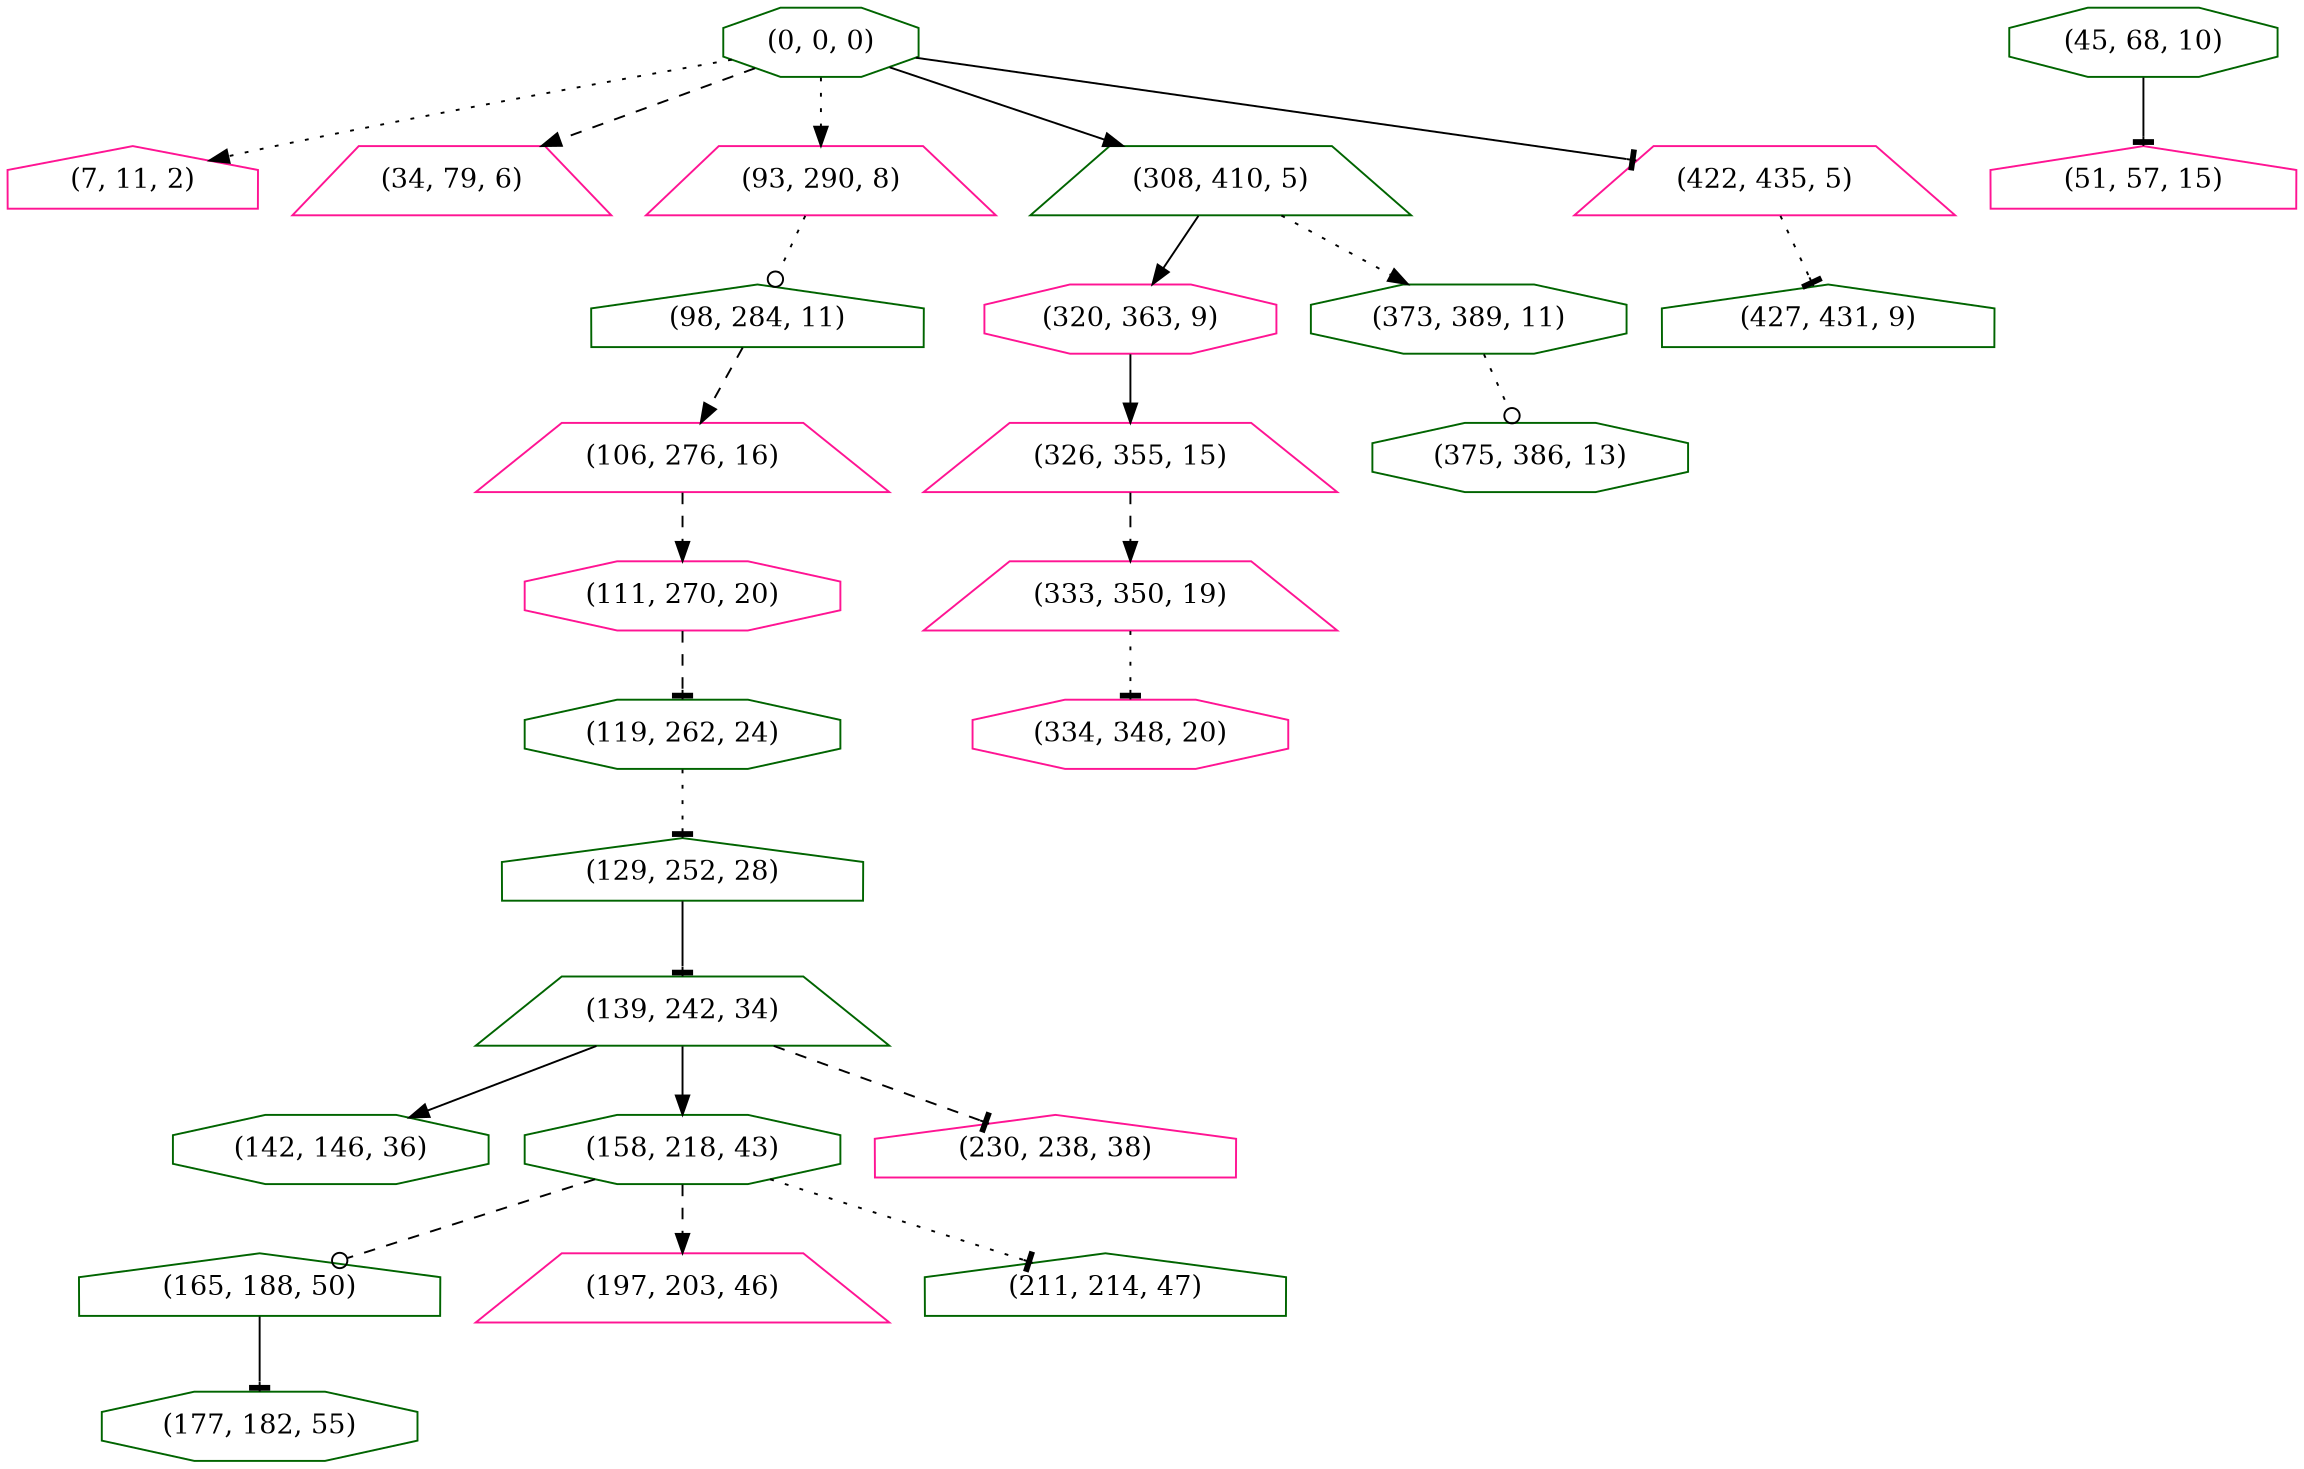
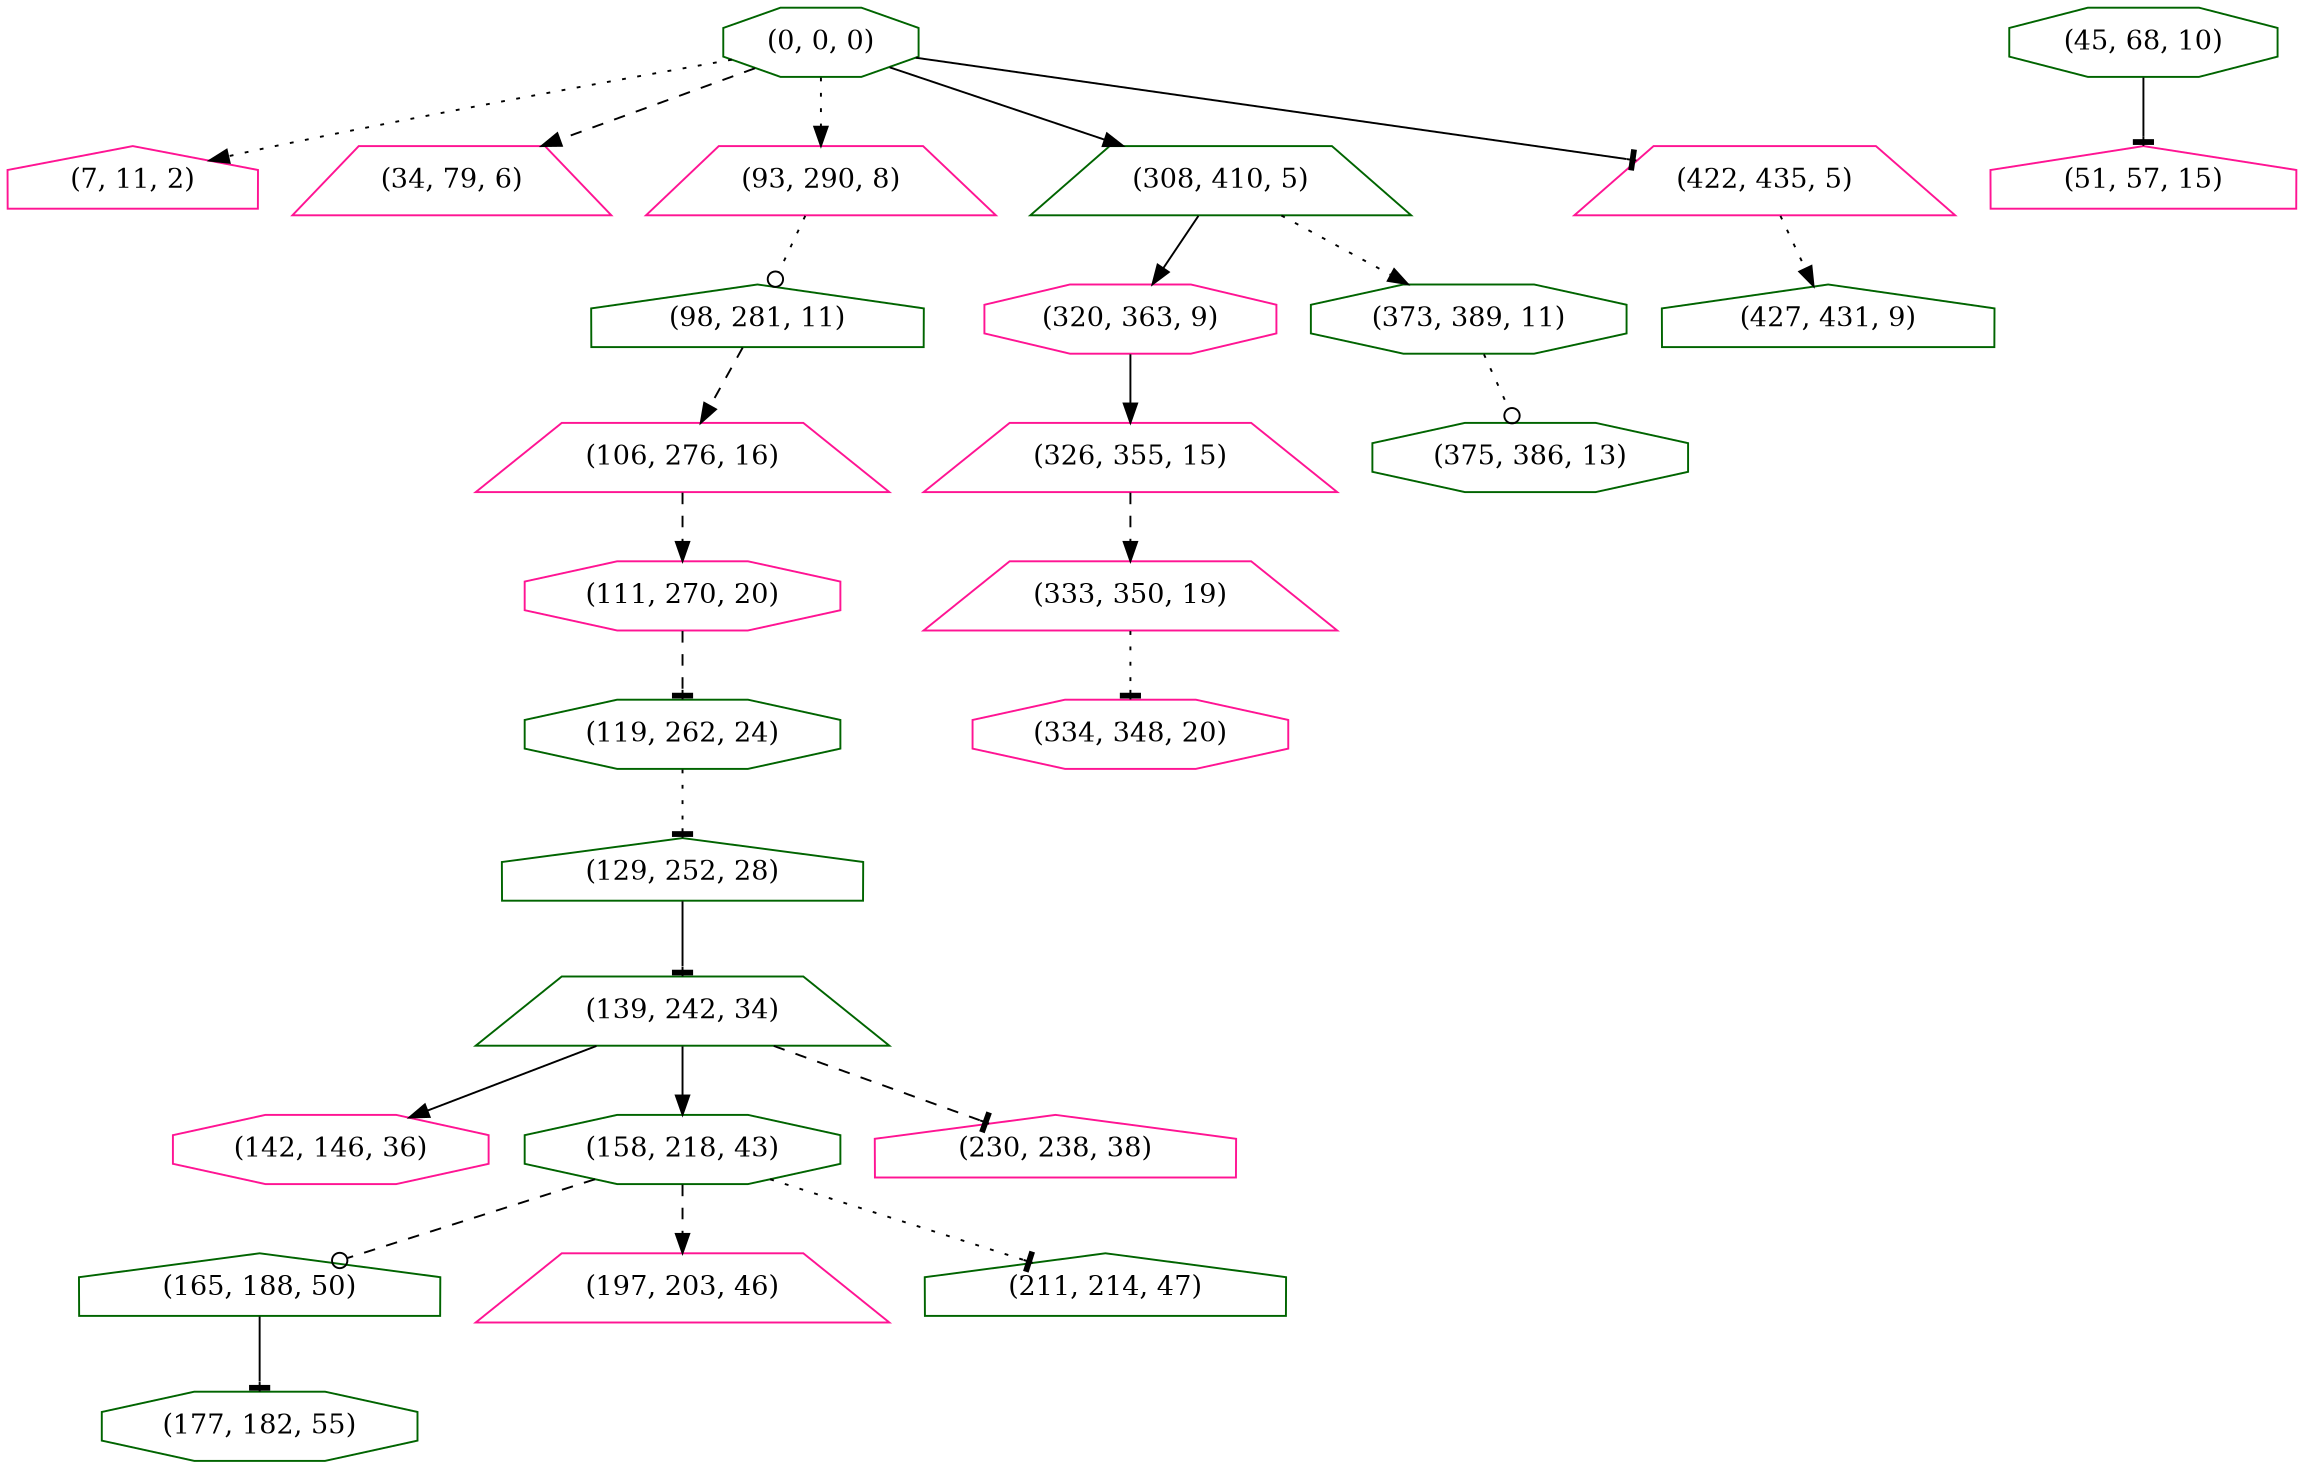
edge "(422, 435, 5)" -> "(427, 431, 9)": arrowhead tee -> normal
node "(98, 284, 11)": label "(98, 284, 11)" -> "(98, 281, 11)"
node "(142, 146, 36)": color darkgreen -> deeppink
